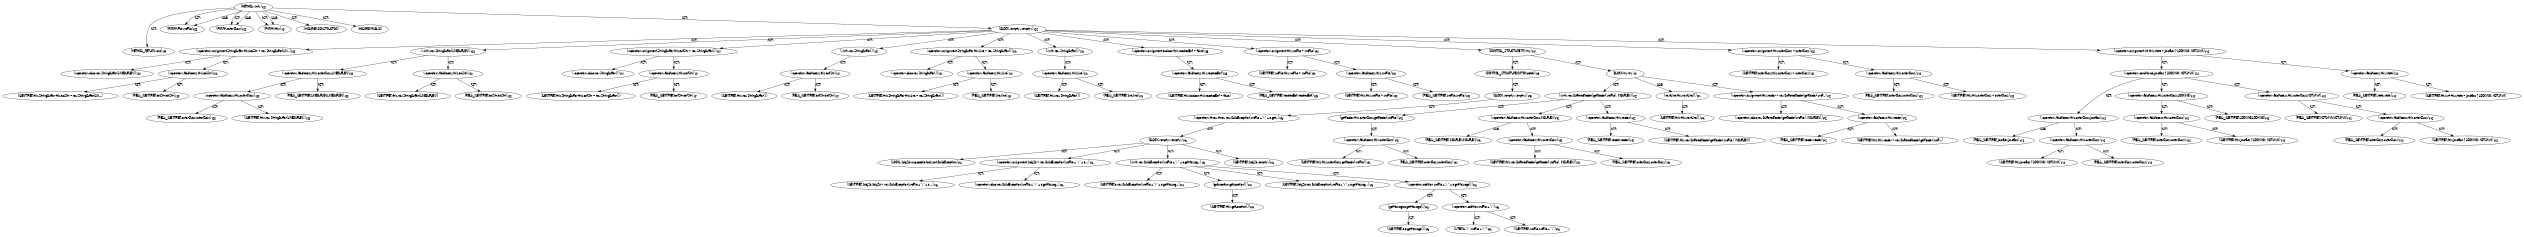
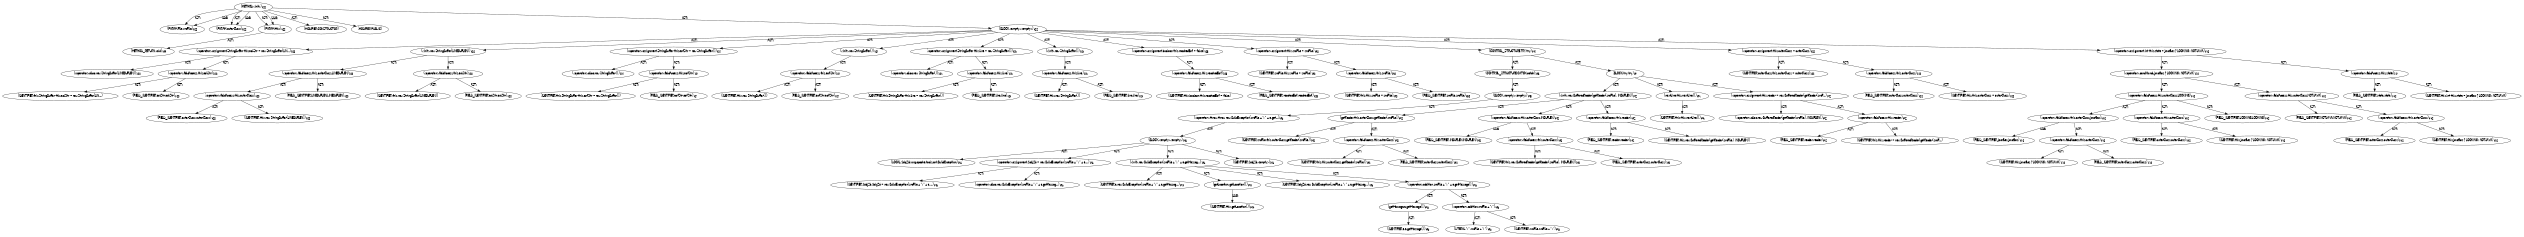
edge "(METHOD,<init>)" -> "(METHOD_RETURN,void)": now "(PARAM,this)" -> "(METHOD_RETURN,void)"
node "(PARAM,this)": text "781" -> "788"
node "(<operator>.fieldAccess,this.state)": text "778" -> "771"
edge "(BLOCK,try,try)" -> "(nextLine,this.nextLine())": label "DDG: " -> "AST: "
edge "(<operator>.conditional,javafiles ? LOOKING : NOTJAVA)" -> "(<operator>.fieldAccess,this.outerClass.javafiles)": now "(<operator>.fieldAccess,this.outerClass.LOOKING)" -> "(<operator>.fieldAccess,this.outerClass.javafiles)"
node "(FIELD_IDENTIFIER,srcFile,srcFile)": text "790" -> "750"
node "(FIELD_IDENTIFIER,INBUFLEN,INBUFLEN)": text "794" -> "793"
node "(IDENTIFIER,srcFile,this.outerClass.getReader(srcFile))": added
edge "(getLocation,getLocation())" -> "(IDENTIFIER,this,getLocation())": label "AST: " -> "DDG: "
